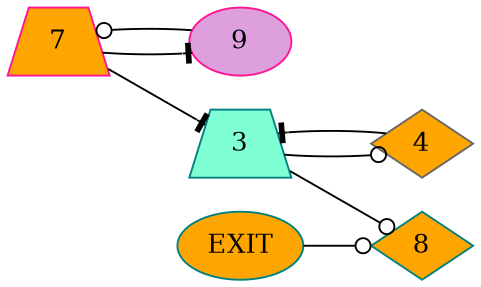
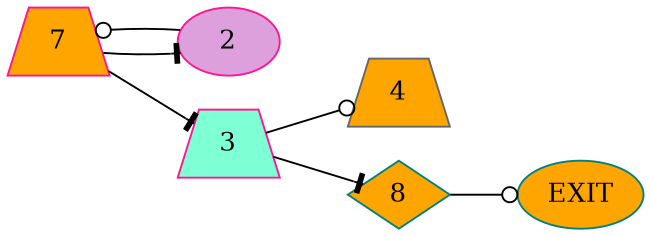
node "9": label "9" -> "2"
edge "4" -> "3": removed
node "3": color teal -> deeppink
node "4": shape diamond -> trapezium
edge "3" -> "8": arrowhead odot -> tee
edge "EXIT" -> "8": reversed
